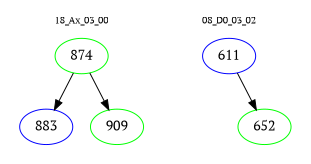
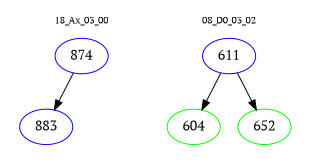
node "874": color green -> blue
node "909": removed
node "604": added
